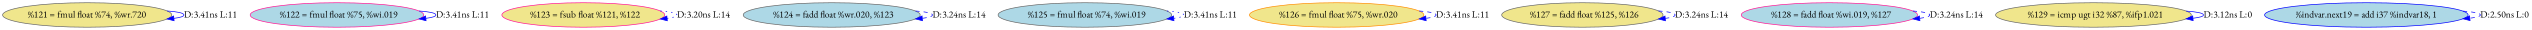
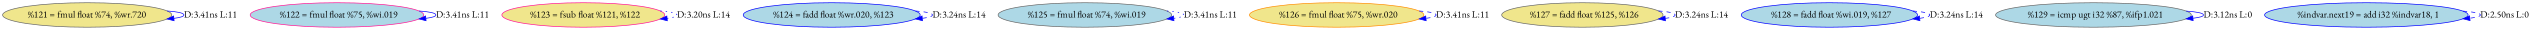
node "%124 = fadd float %wr.020, %123": color gray40 -> blue
node "%128 = fadd float %wi.019, %127": color deeppink -> blue
node "%129 = icmp ugt i32 %87, %ifp1.021": fillcolor khaki -> lightblue
node "%indvar.next19 = add i37 %indvar18, 1": label "%indvar.next19 = add i37 %indvar18, 1" -> "%indvar.next19 = add i32 %indvar18, 1"
